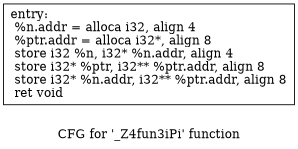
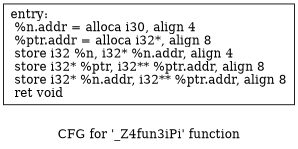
node "entry:": text "%n.addr = alloca i32, align 4" -> "%n.addr = alloca i30, align 4"
